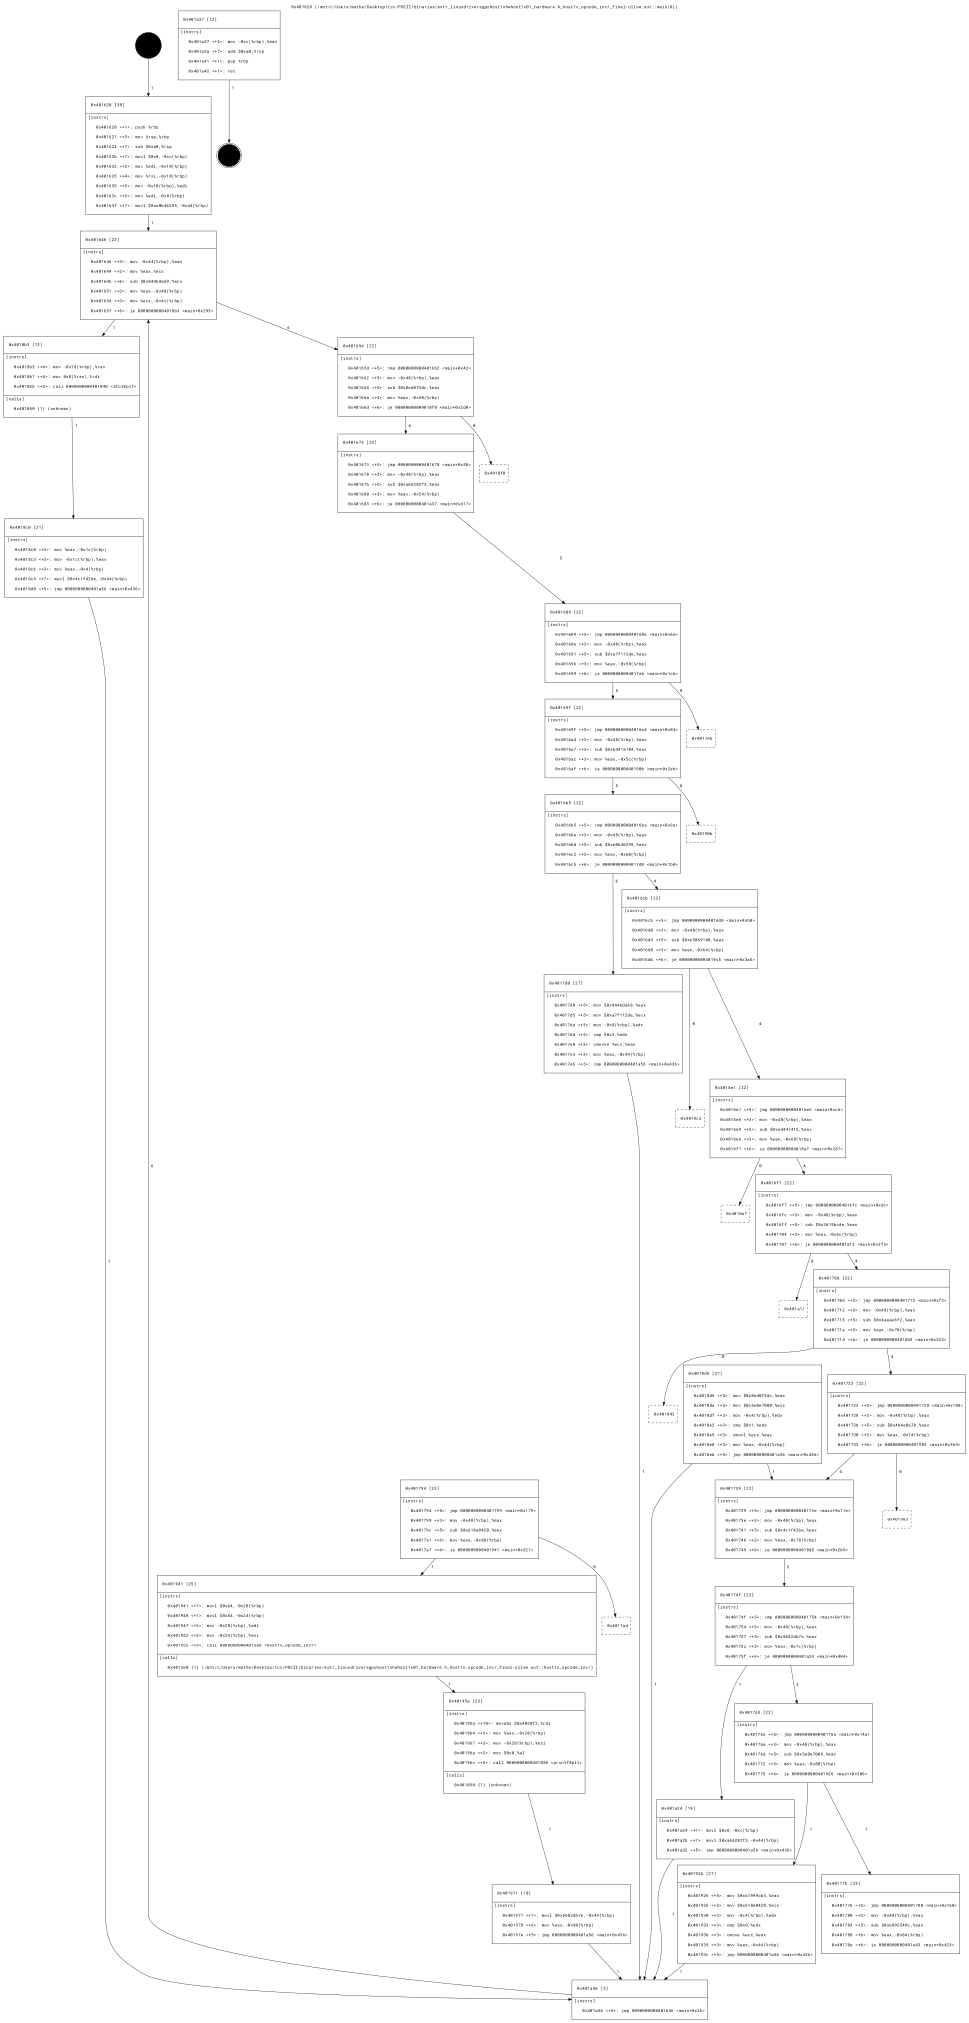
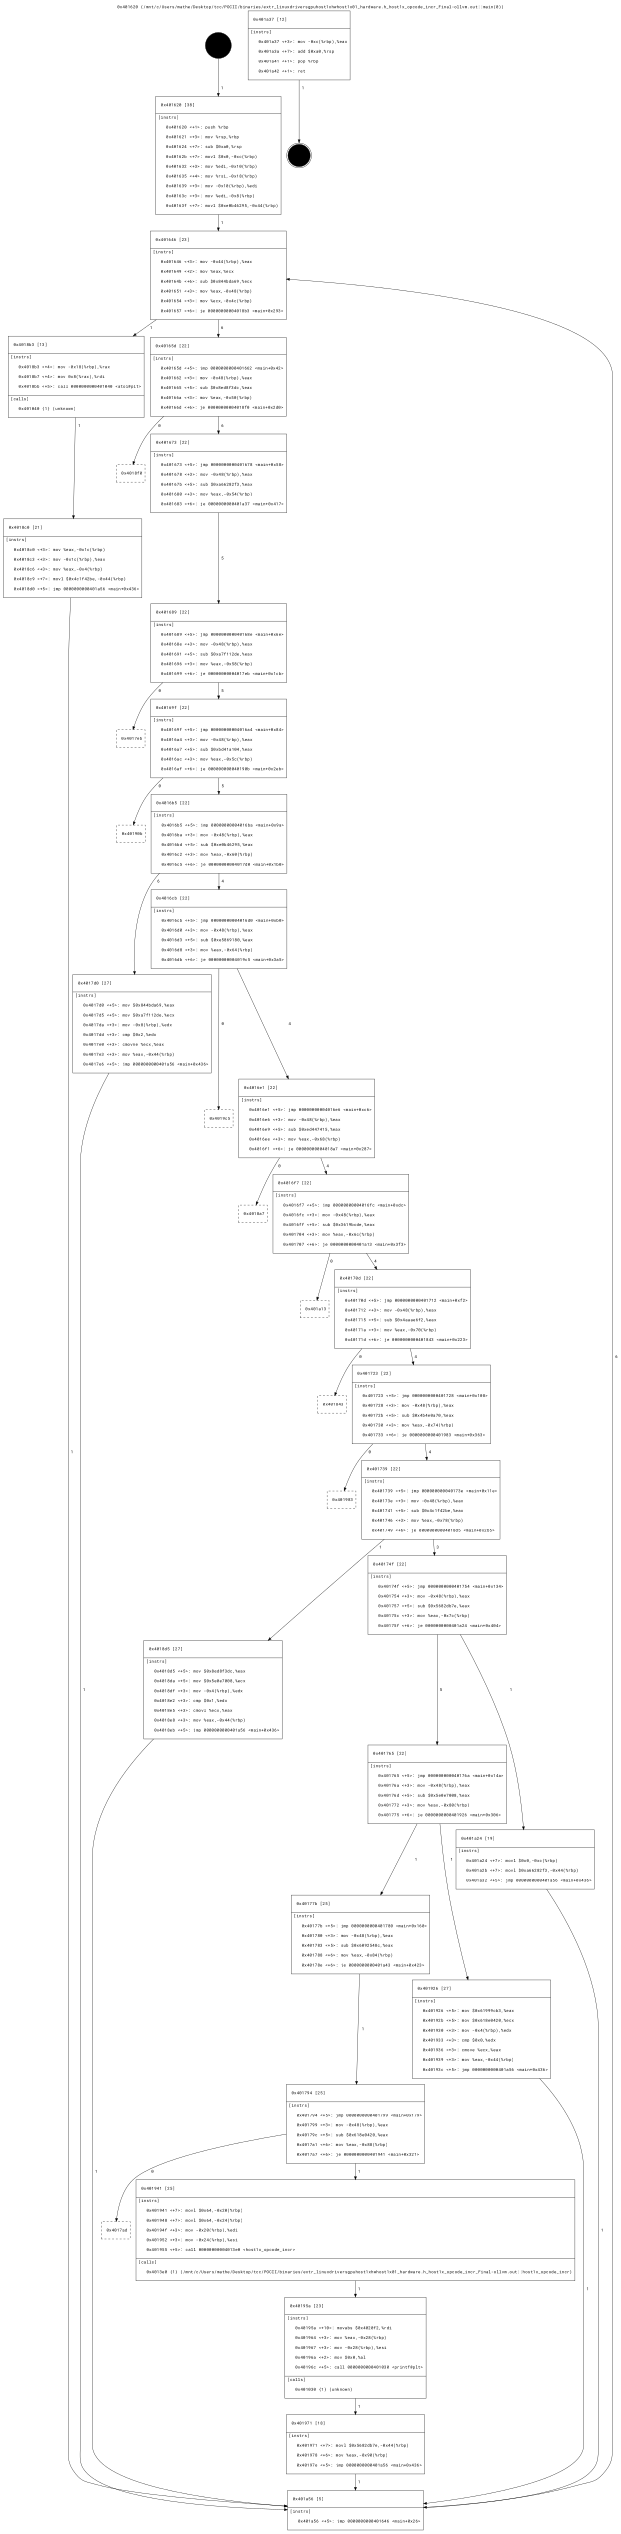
edge "0x4018d5 [27]" -> "0x401739 [22]": reversed
edge "0x40174f [22]" -> "0x401765 [22]": label " 2" -> " 5"
edge "0x40177b [25]" -> "0x401794 [25]": added, label "1"
